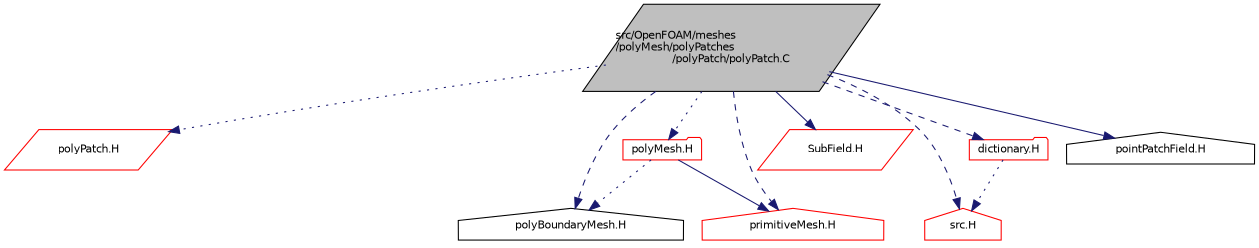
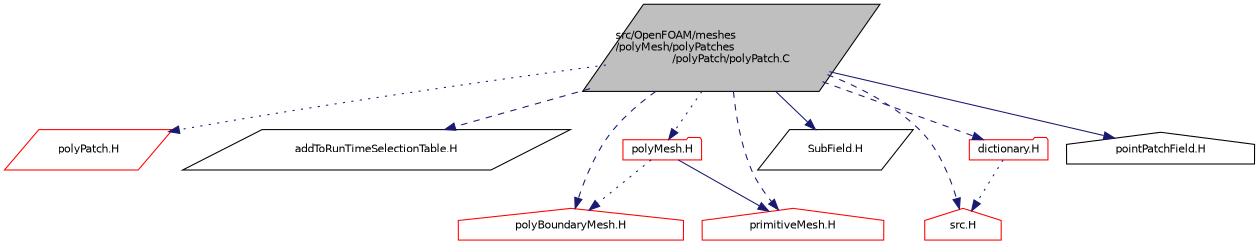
node "addToRunTimeSelectionTable.H": added
node "SubField.H": color red -> black
node "polyBoundaryMesh.H": color black -> red
